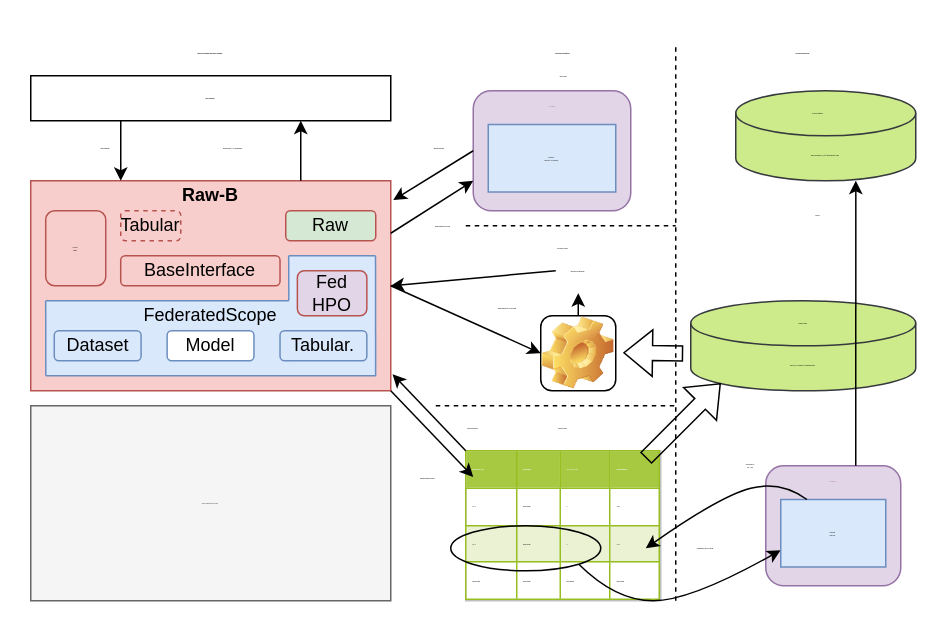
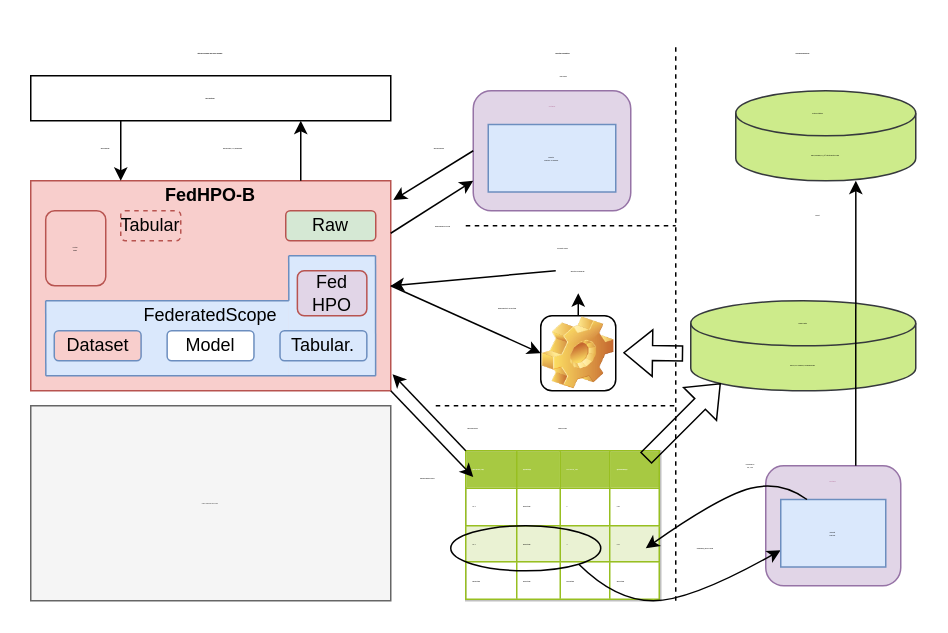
node "Raw-B": label "Raw-B" -> "FedHPO-B"
node "BaseInterface": removed
node "Dataset": fillcolor #dae8fc -> #f8cecc
